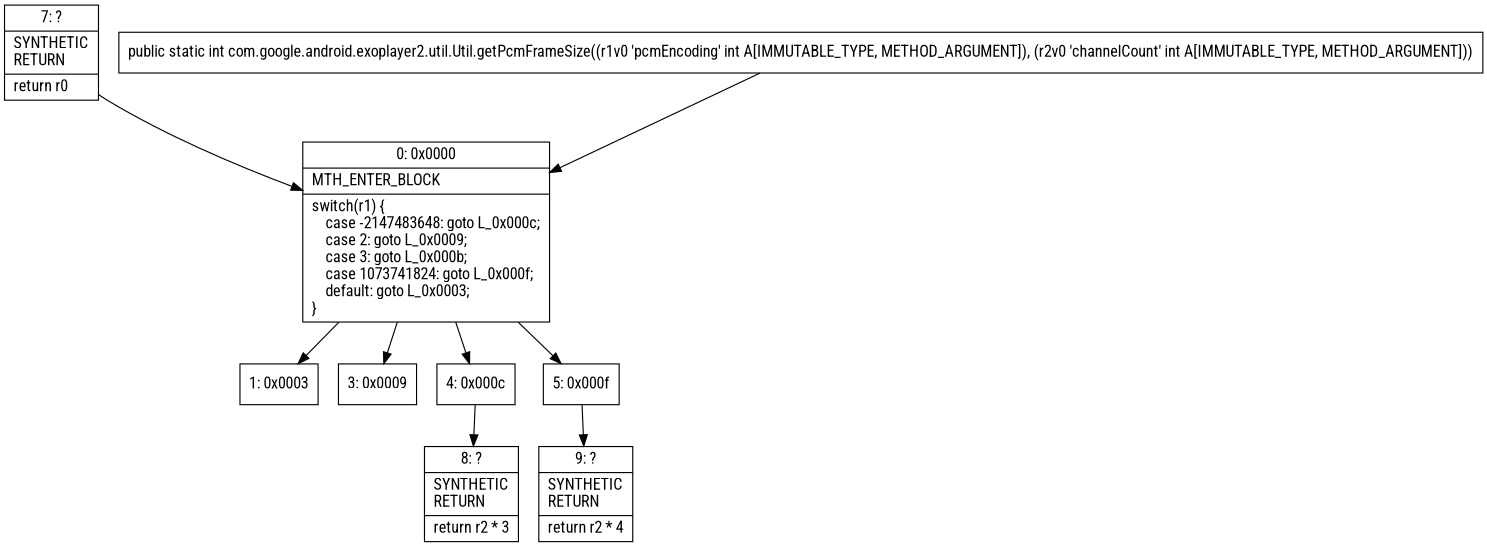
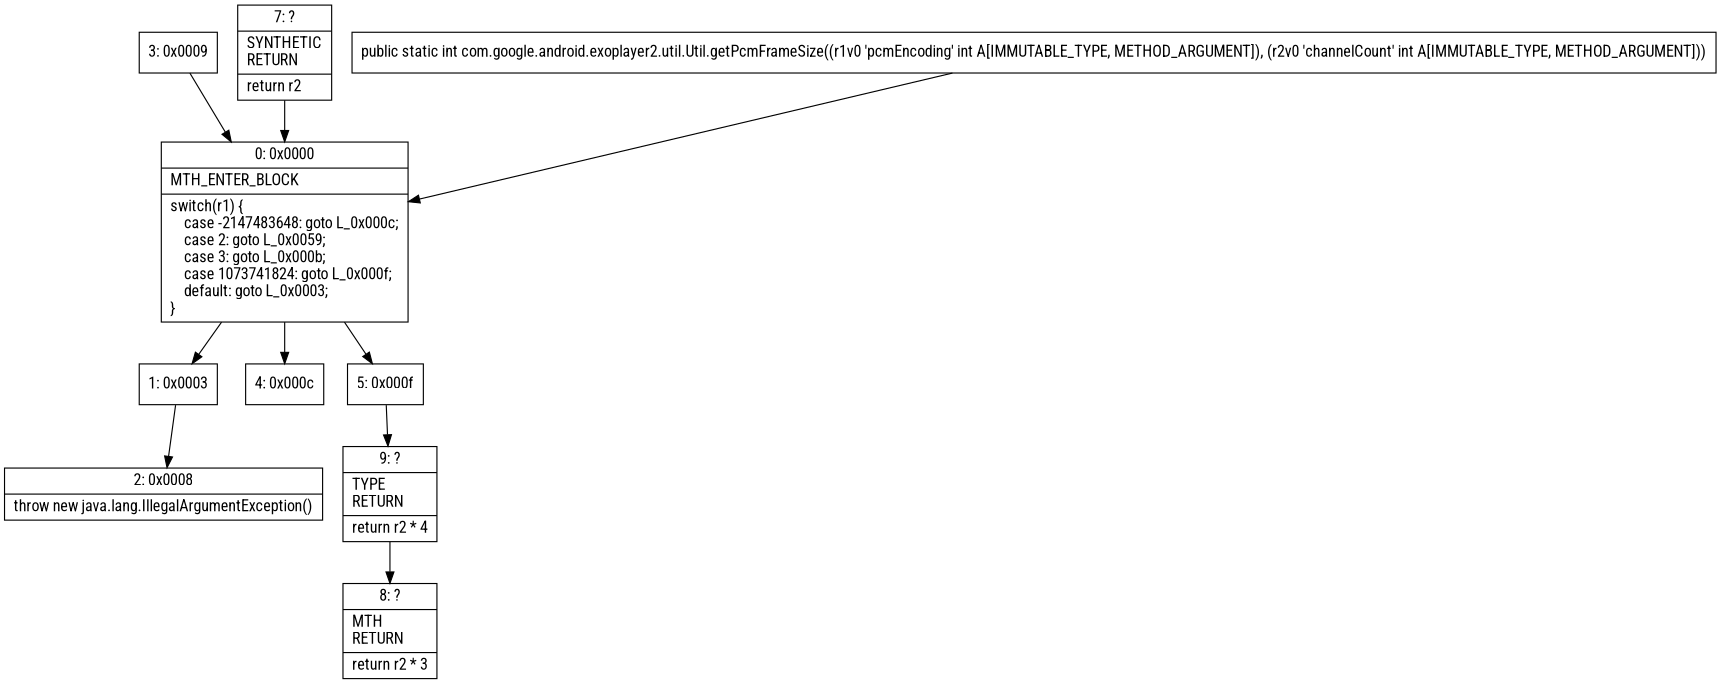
node "7: ?": text "return r0" -> "return r2"
node "0: 0x0000": text "case 2: goto L_0x0009;" -> "case 2: goto L_0x0059;"
edge "0: 0x0000" -> "3: 0x0009": reversed
edge "4: 0x000c" -> "8: ?": now "9: ?" -> "8: ?"
node "8: ?": text "SYNTHETIC" -> "MTH"
node "9: ?": text "SYNTHETIC" -> "TYPE"
node "2: 0x0008": added
